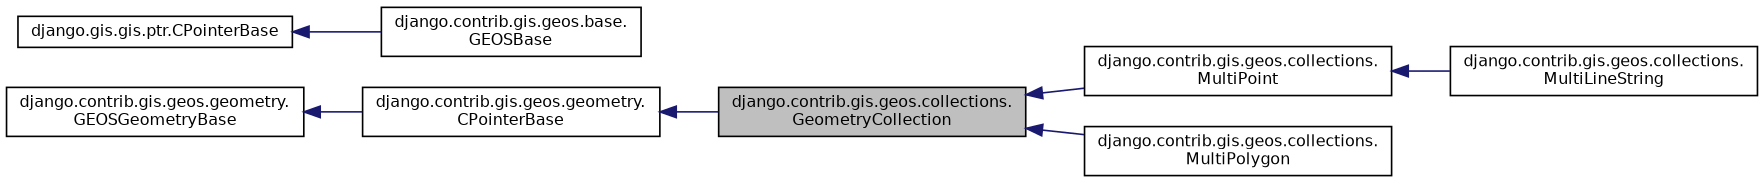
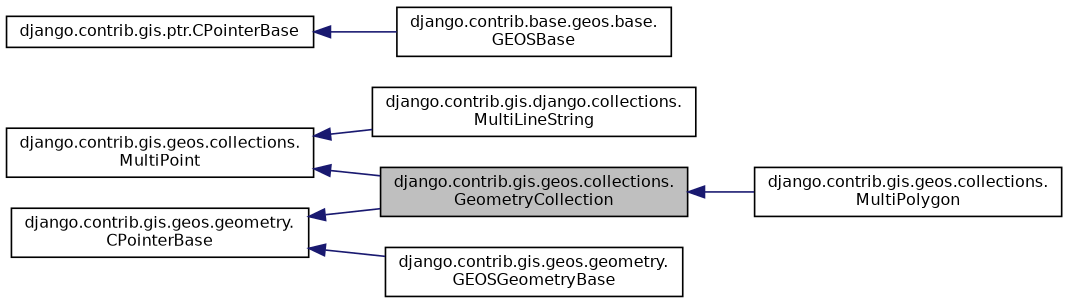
node "django.gis.gis.ptr.CPointerBase": label "django.gis.gis.ptr.CPointerBase" -> "django.contrib.gis.ptr.CPointerBase"
node "django.contrib.gis.geos.base. GEOSBase": label "django.contrib.gis.geos.base. GEOSBase" -> "django.contrib.base.geos.base. GEOSBase"
node "django.contrib.gis.geos.collections. MultiLineString": label "django.contrib.gis.geos.collections. MultiLineString" -> "django.contrib.gis.django.collections. MultiLineString"
edge "django.contrib.gis.geos.collections. MultiPoint" -> "django.contrib.gis.geos.collections. GeometryCollection": reversed
edge "django.contrib.gis.geos.geometry. CPointerBase" -> "django.contrib.gis.geos.geometry. GEOSGeometryBase": reversed
